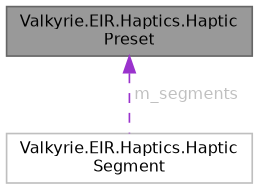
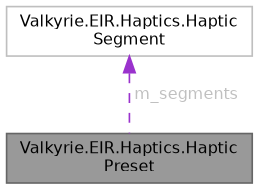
edge "Valkyrie.EIR.Haptics.Haptic Segment" -> "Valkyrie.EIR.Haptics.Haptic Preset": reversed
